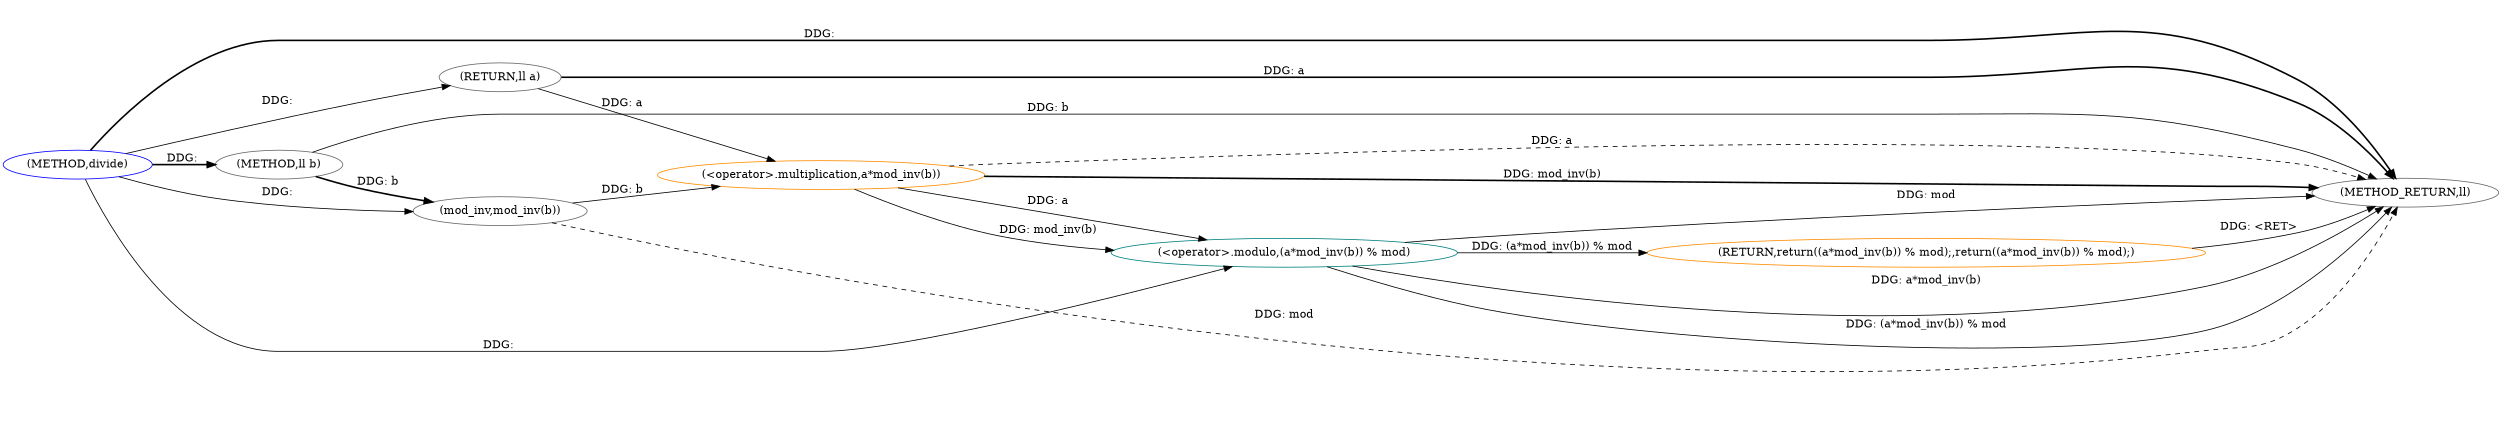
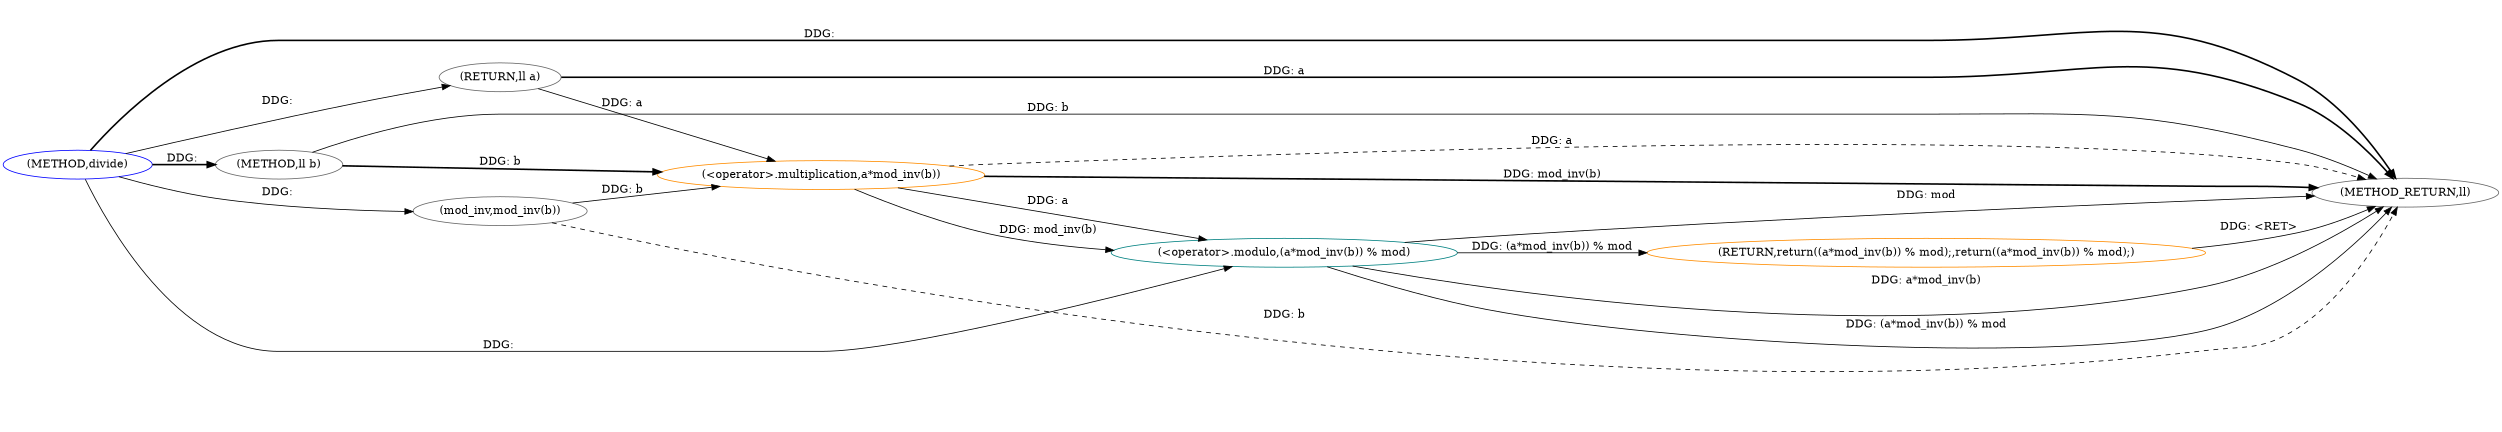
edge "(METHOD,ll b)" -> "(mod_inv,mod_inv(b))": now "(METHOD,ll b)" -> "(<operator>.multiplication,a*mod_inv(b))"
edge "(mod_inv,mod_inv(b))" -> "(METHOD_RETURN,ll)": label "DDG: mod" -> "DDG: b"
